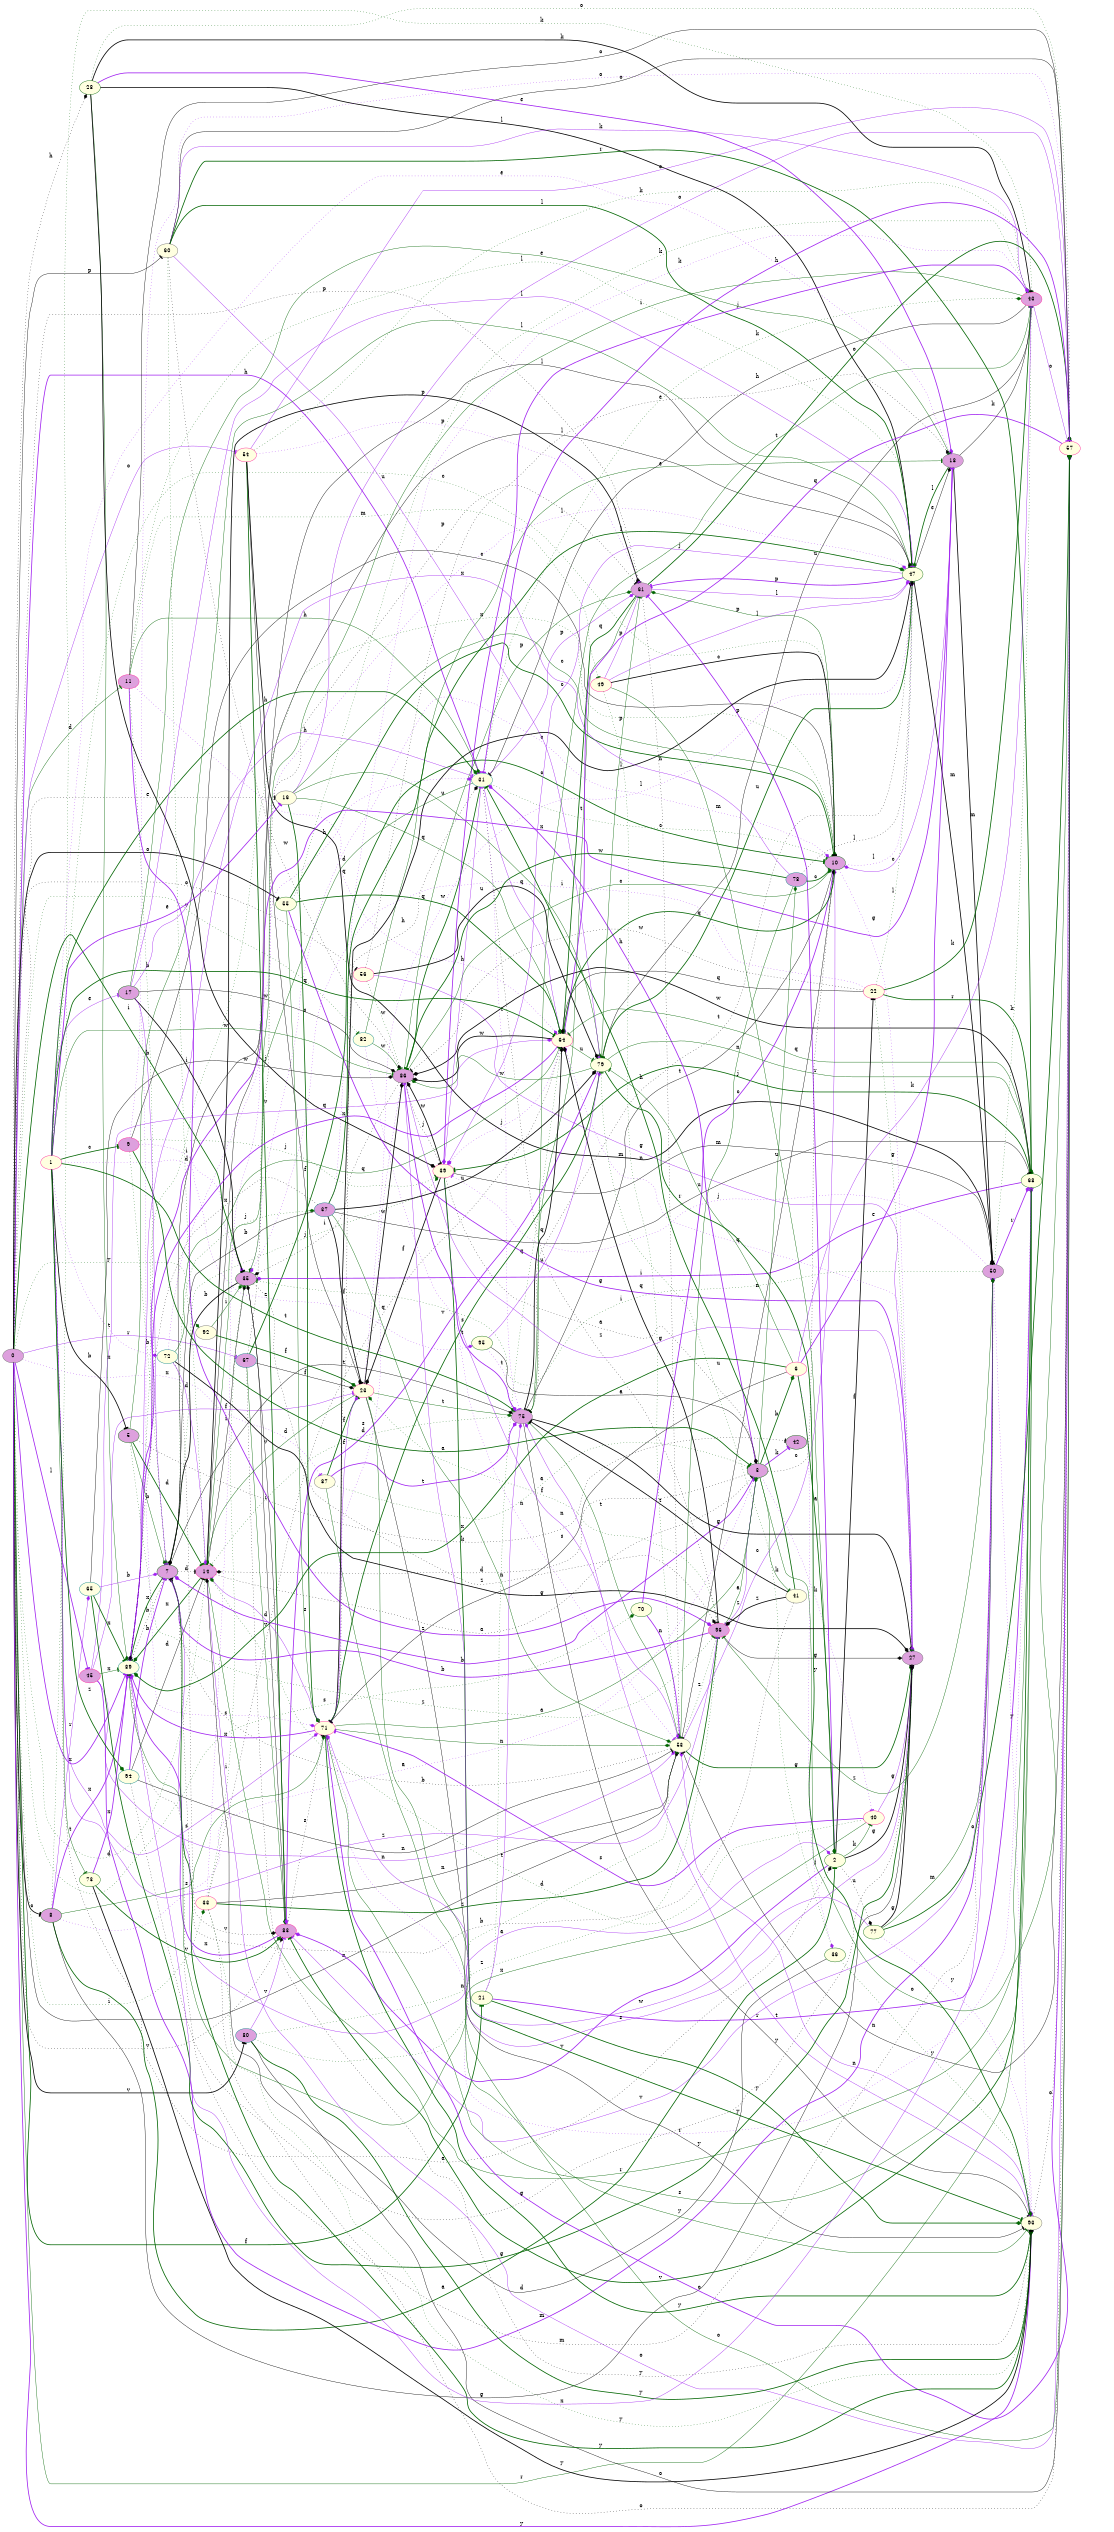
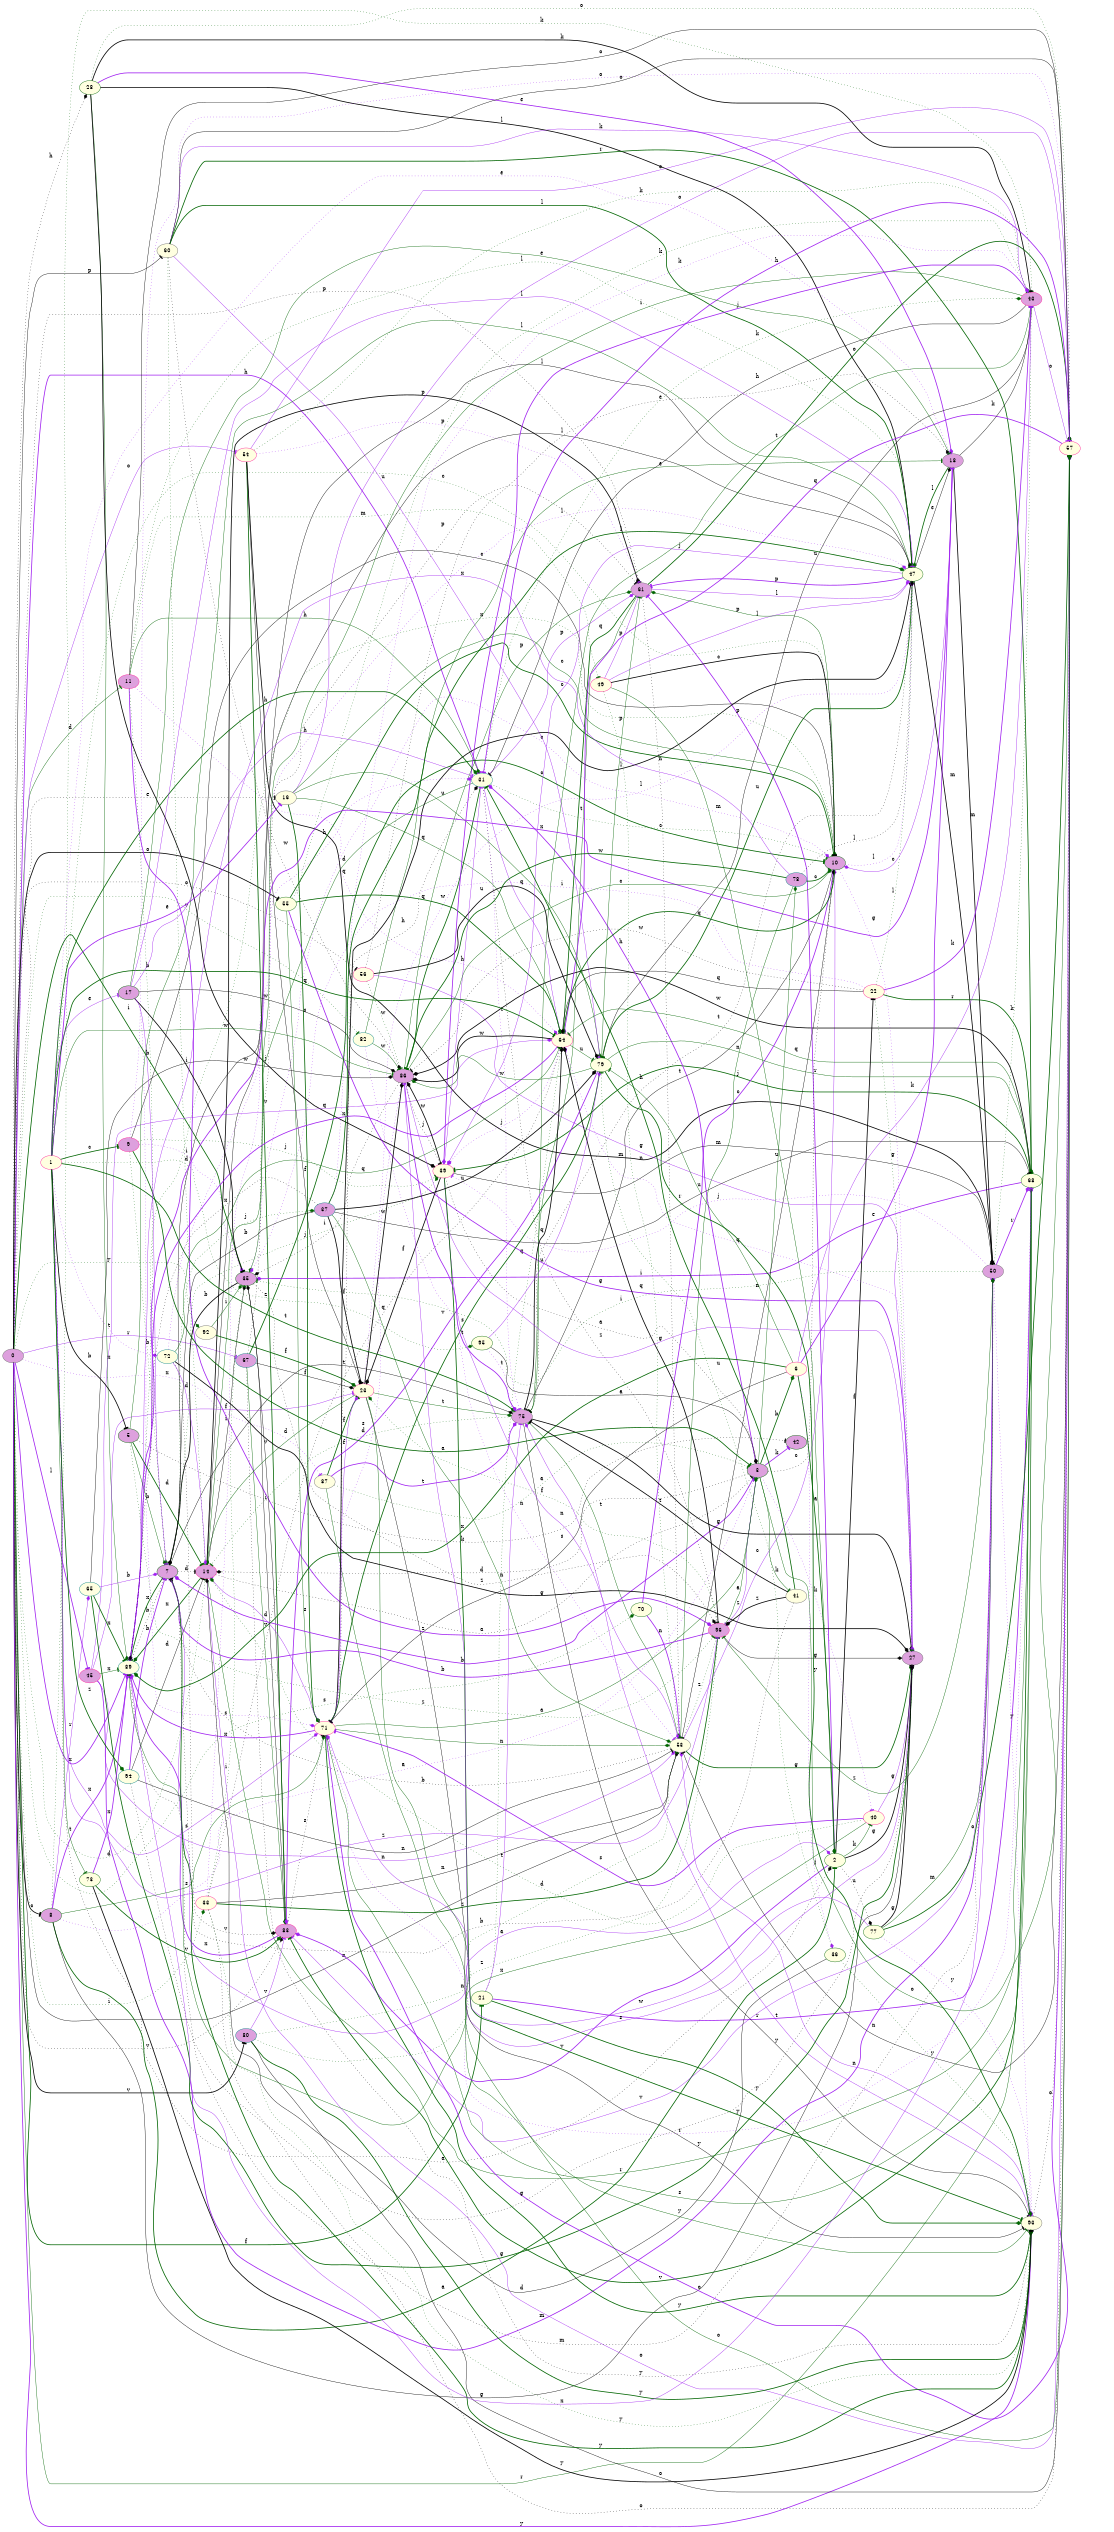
edge "22" -> "43": color darkgreen -> purple
edge "1" -> "95": color purple -> darkgreen
edge "21" -> "75": arrowhead diamond -> tee
